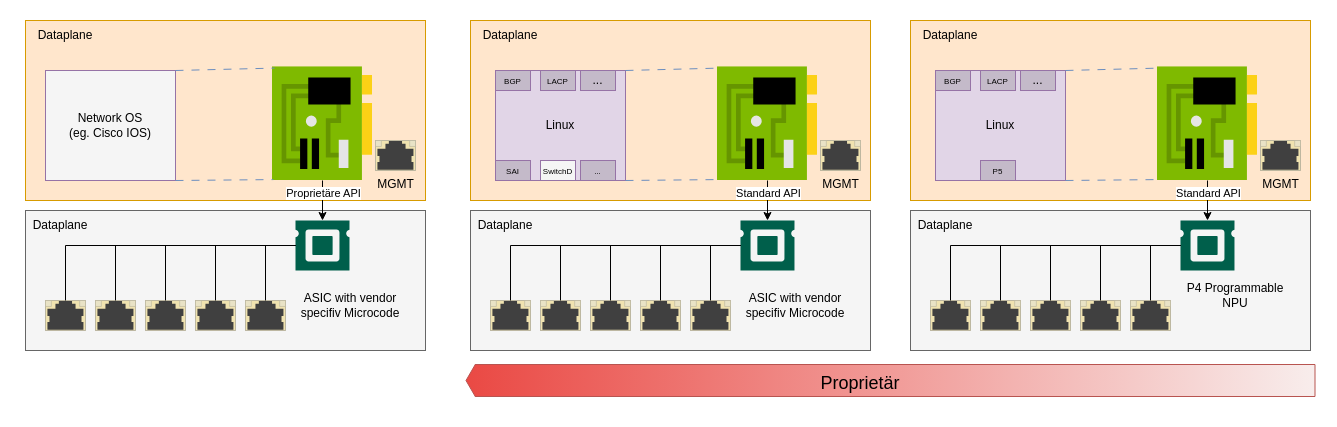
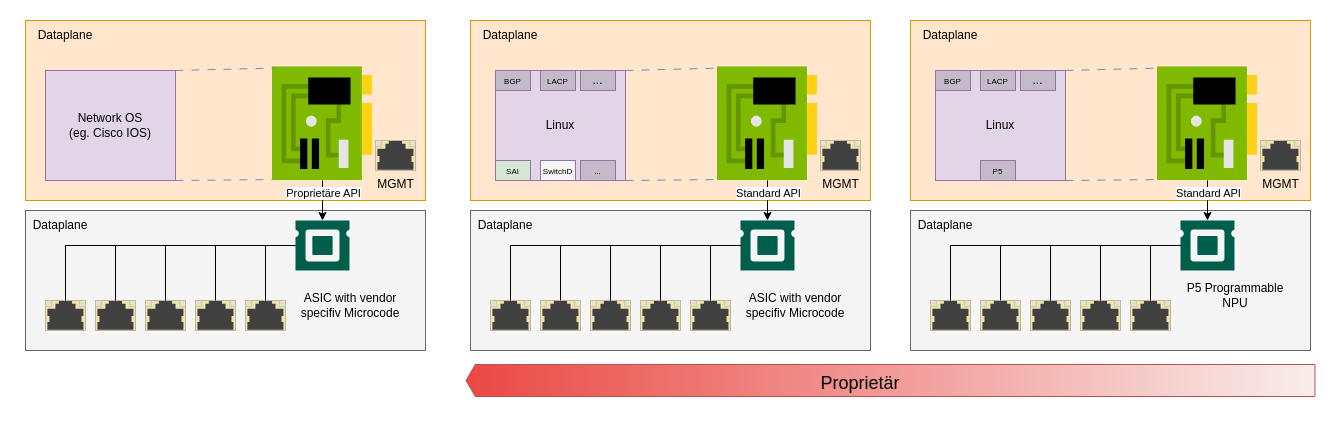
node "Network OS (eg. Cisco IOS)": fillcolor #f5f5f5 -> #e1d5e7
node "SAI": fillcolor #c4bac9 -> #d5e8d4
node "P4 Programmable NPU": label "P4 Programmable NPU" -> "P5 Programmable NPU"
